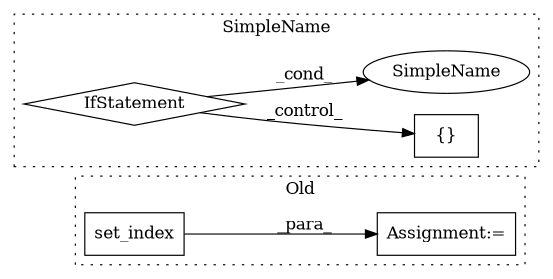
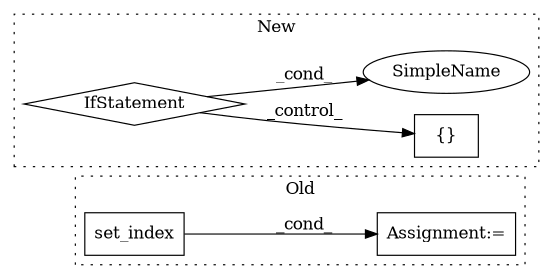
cluster "SimpleName": label "SimpleName" -> "New"
edge "set_index" -> "Assignment:=": label "_para_" -> "_cond_"
